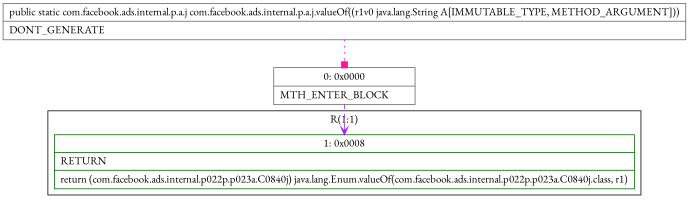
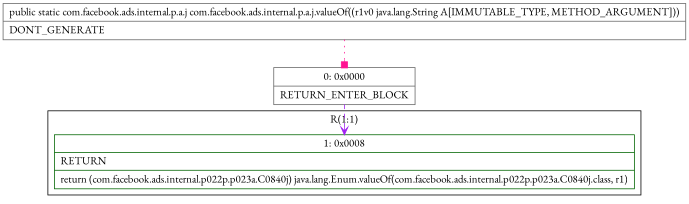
node "0: 0x0000": text "MTH_ENTER_BLOCK" -> "RETURN_ENTER_BLOCK"
